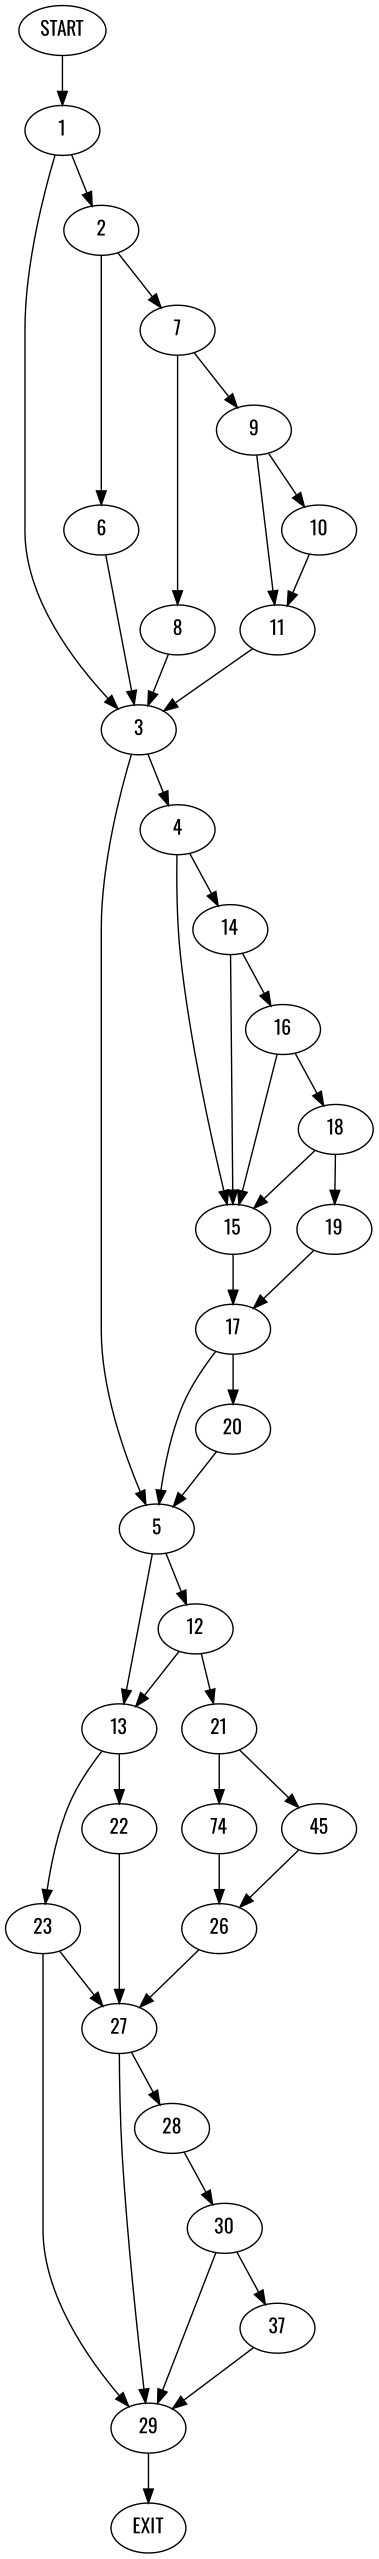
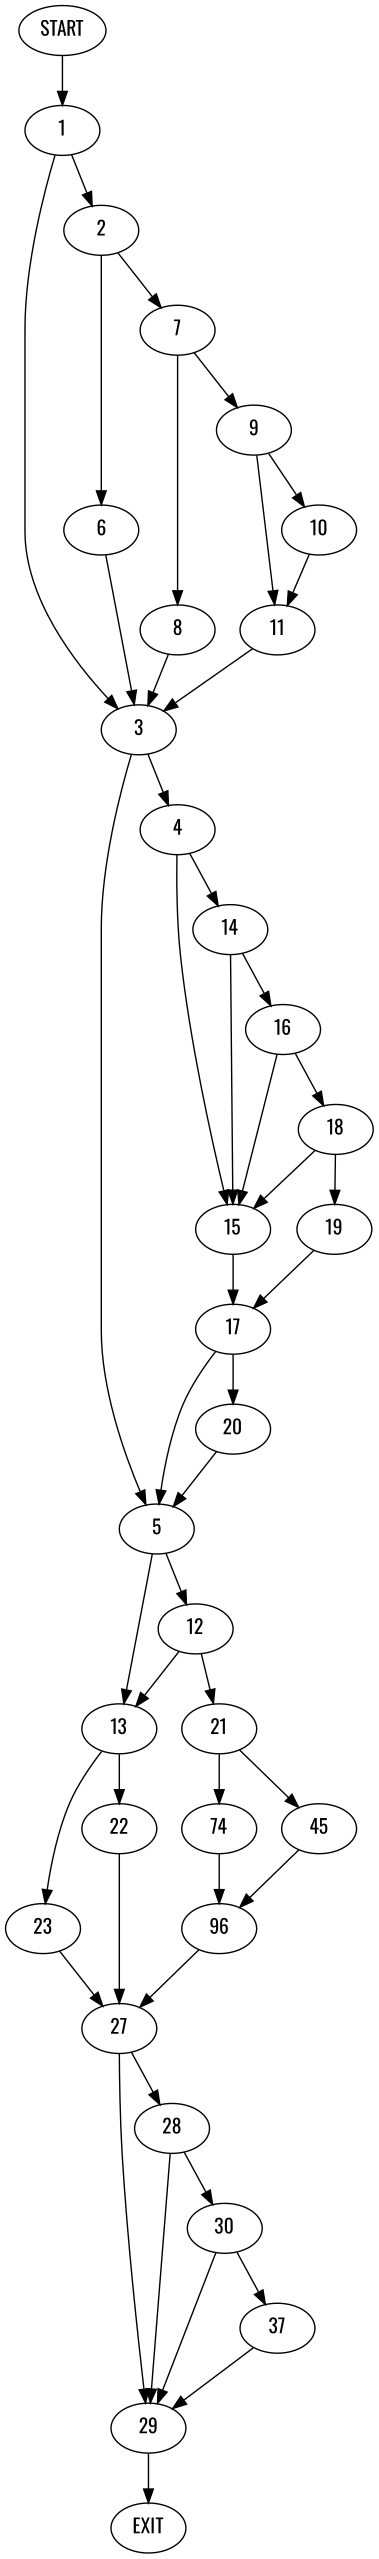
node "26": label "26" -> "96"
edge "23" -> "29": now "28" -> "29"
